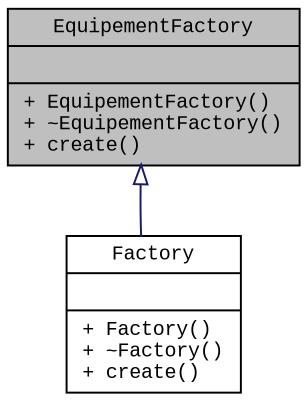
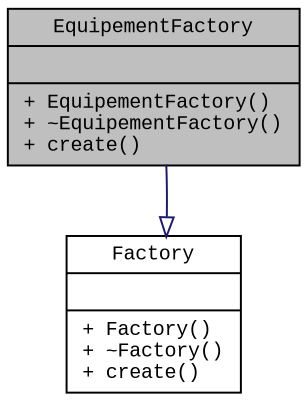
edge "Factory" -> "EquipementFactory": reversed
